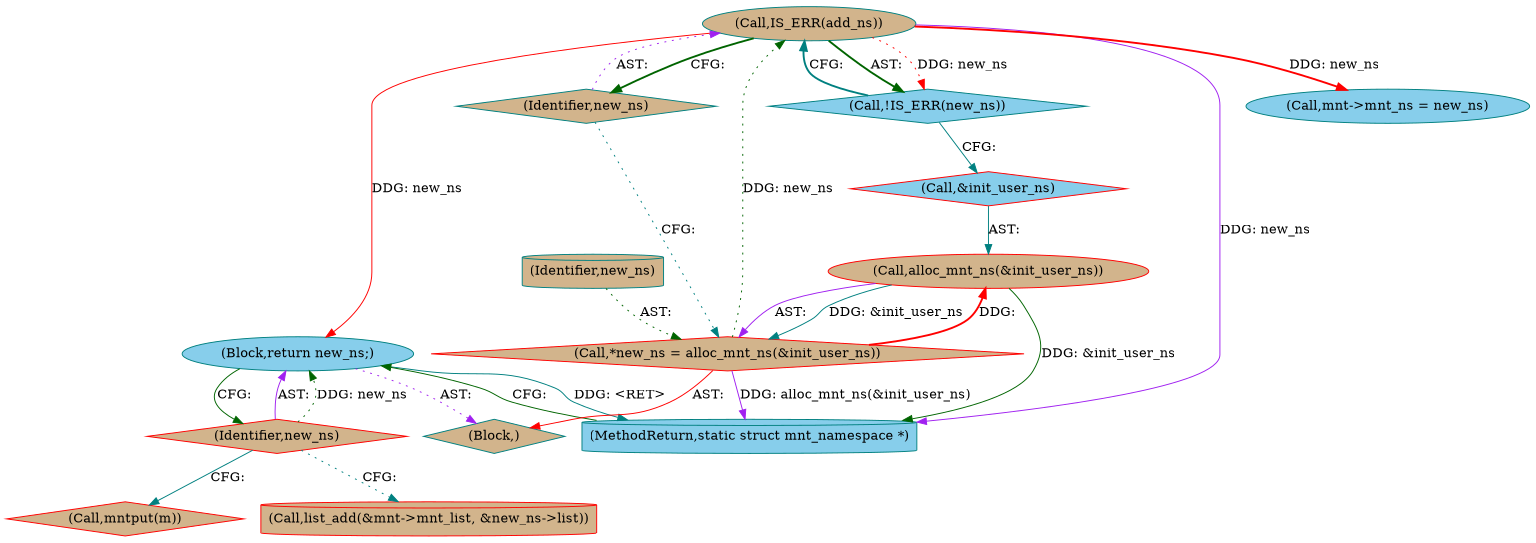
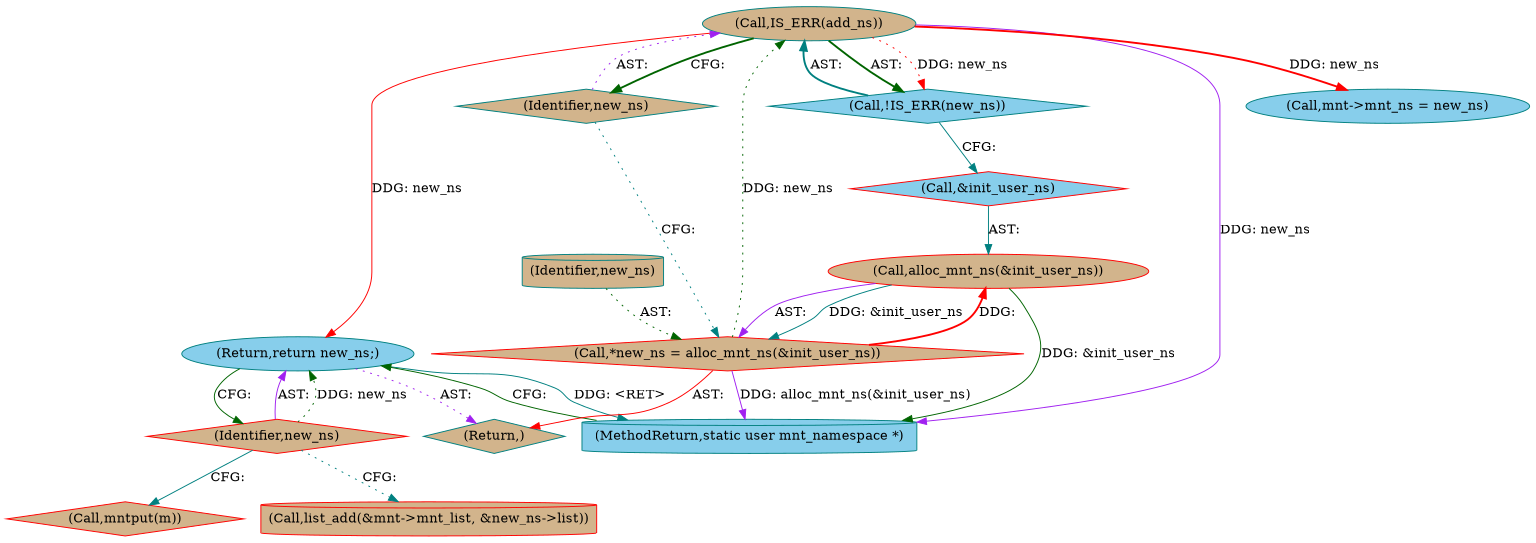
edge "(Call,!IS_ERR(new_ns))" -> "(Call,IS_ERR(add_ns))": label "CFG: " -> "AST: "
node "(Block,return new_ns;)": label "(Block,return new_ns;)" -> "(Return,return new_ns;)"
node "(Block,)": label "(Block,)" -> "(Return,)"
node "(MethodReturn,static struct mnt_namespace *)": label "(MethodReturn,static struct mnt_namespace *)" -> "(MethodReturn,static user mnt_namespace *)"
